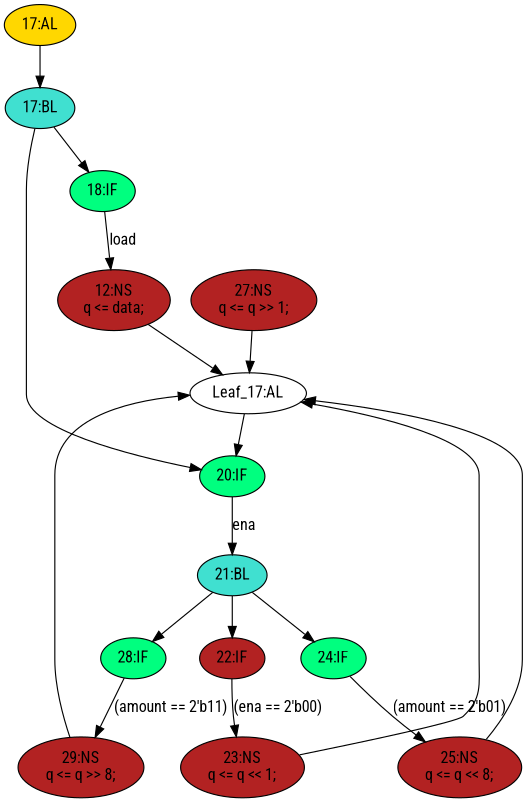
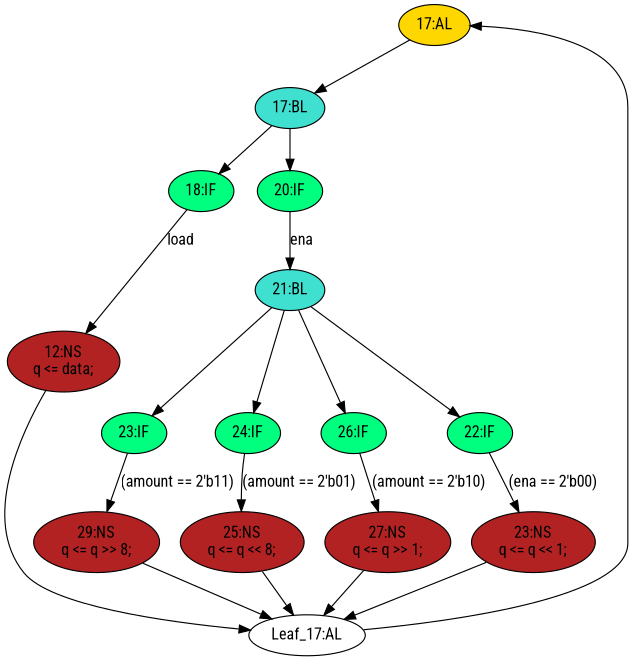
edge "Leaf_17:AL" -> "20:IF": now "Leaf_17:AL" -> "17:AL"
node "26:IF": added
node "28:IF": label "28:IF" -> "23:IF"
node "22:IF": fillcolor firebrick -> springgreen
